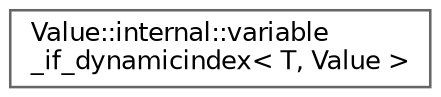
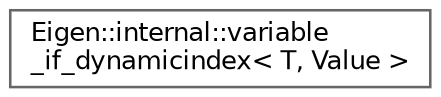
node "Value::internal::variable _if_dynamicindex< T, Value >": label "Value::internal::variable _if_dynamicindex< T, Value >" -> "Eigen::internal::variable _if_dynamicindex< T, Value >"
